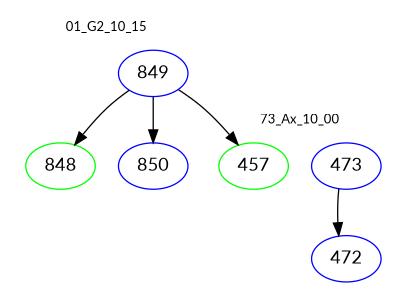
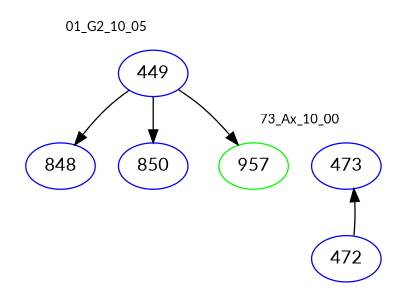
cluster "01_G2_10_15": label "01_G2_10_15" -> "01_G2_10_05"
node "849": label "849" -> "449"
node "848": color green -> blue
node "457": label "457" -> "957"
edge "473" -> "472": reversed
